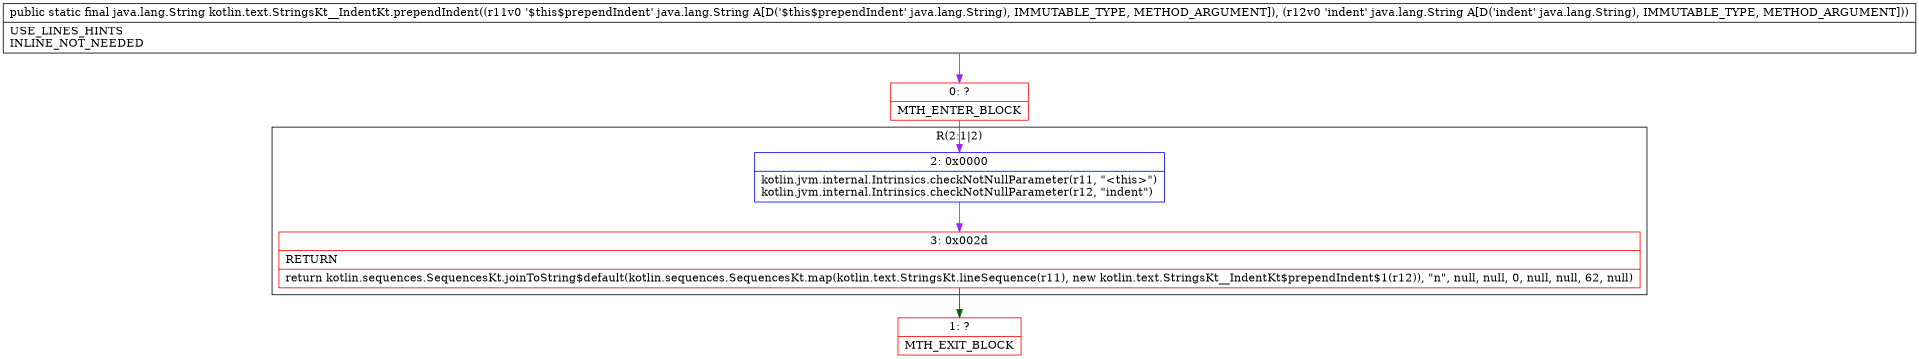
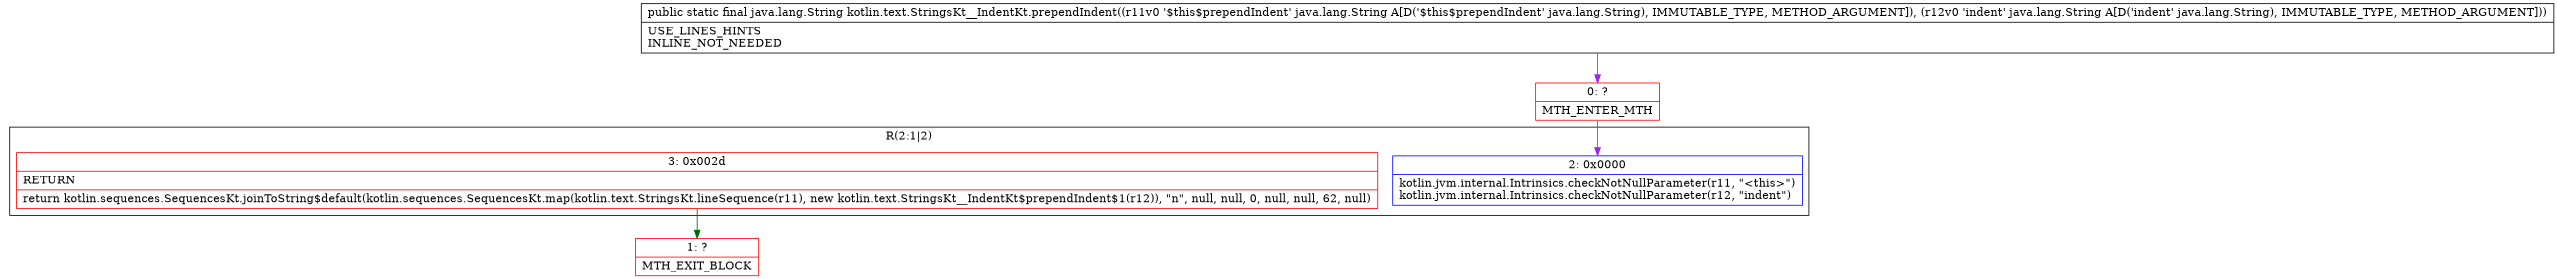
node "0: ?": text "MTH_ENTER_BLOCK" -> "MTH_ENTER_MTH"
edge "2: 0x0000" -> "3: 0x002d": removed
